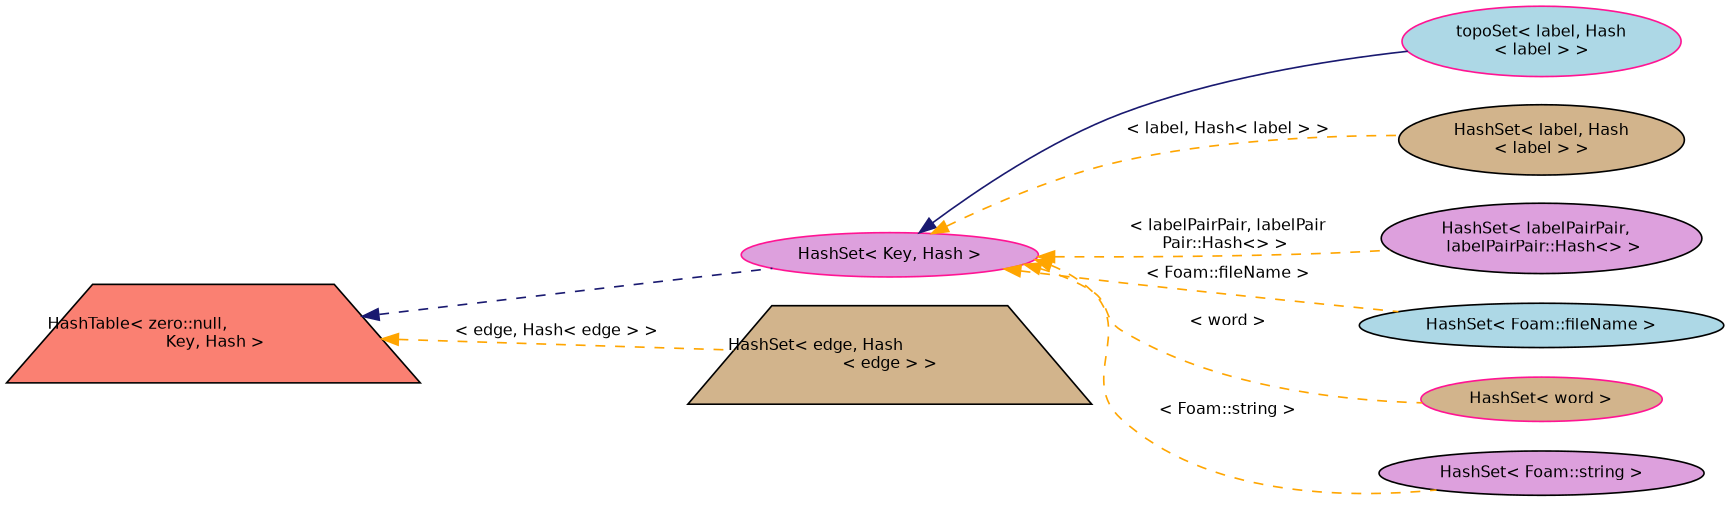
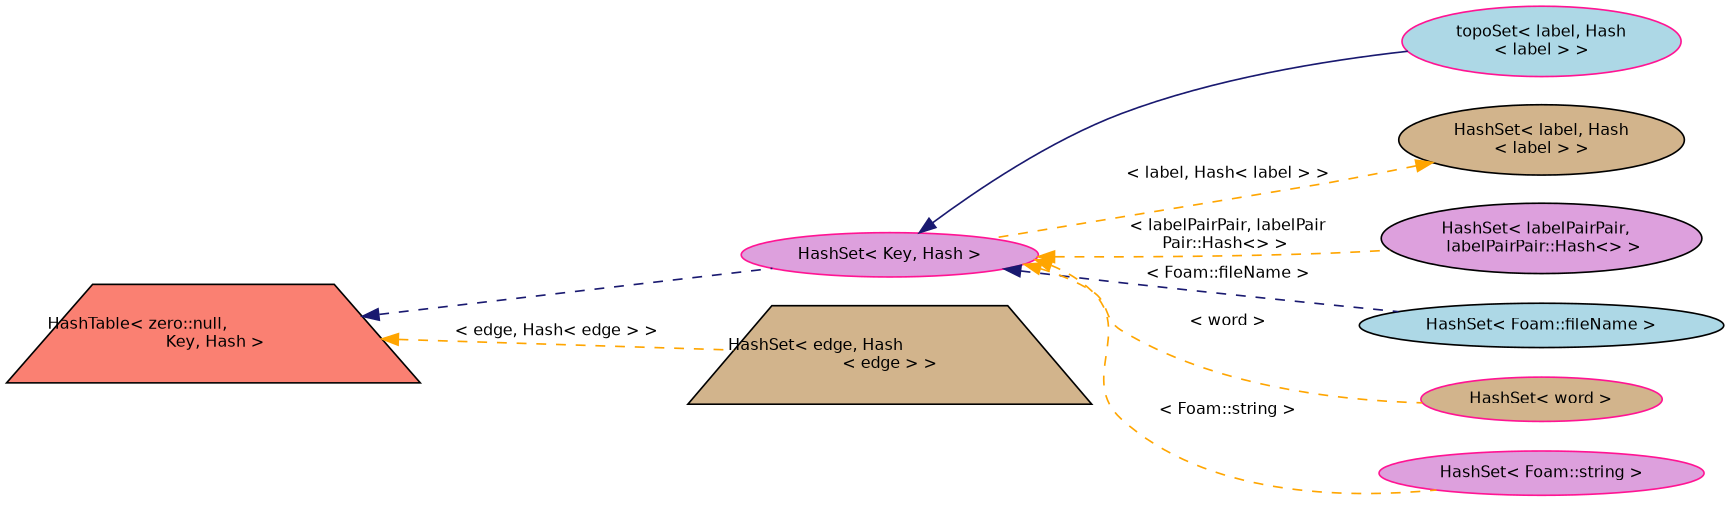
edge "HashSet< label, Hash < label > >" -> "HashSet< Key, Hash >": reversed
edge "HashSet< Foam::fileName >" -> "HashSet< Key, Hash >": color orange -> midnightblue
node "HashSet< Foam::string >": color black -> deeppink
